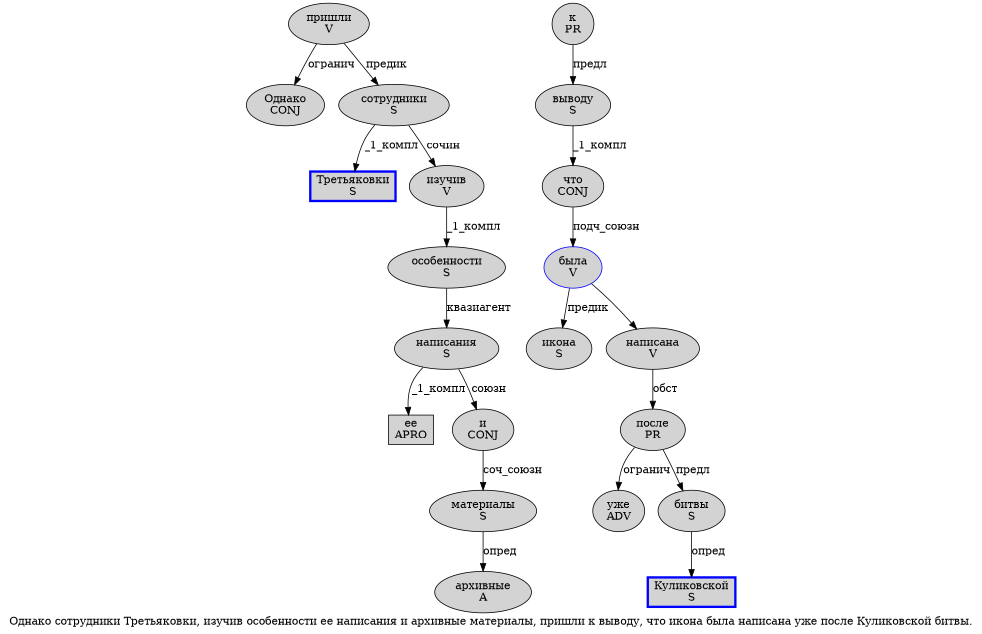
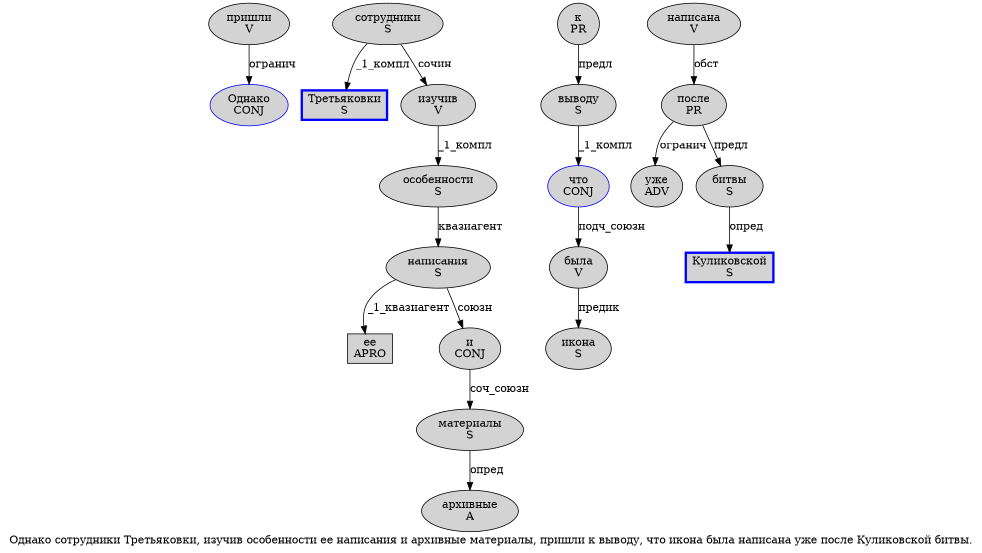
edge "пришли V" -> "сотрудники S": removed, label "предик"
node "Однако CONJ": color black -> blue
node "что CONJ": color black -> blue
node "была V": color blue -> black
edge "была V" -> "написана V": removed
edge "написания S" -> "ее APRO": label "_1_компл" -> "_1_квазиагент"
